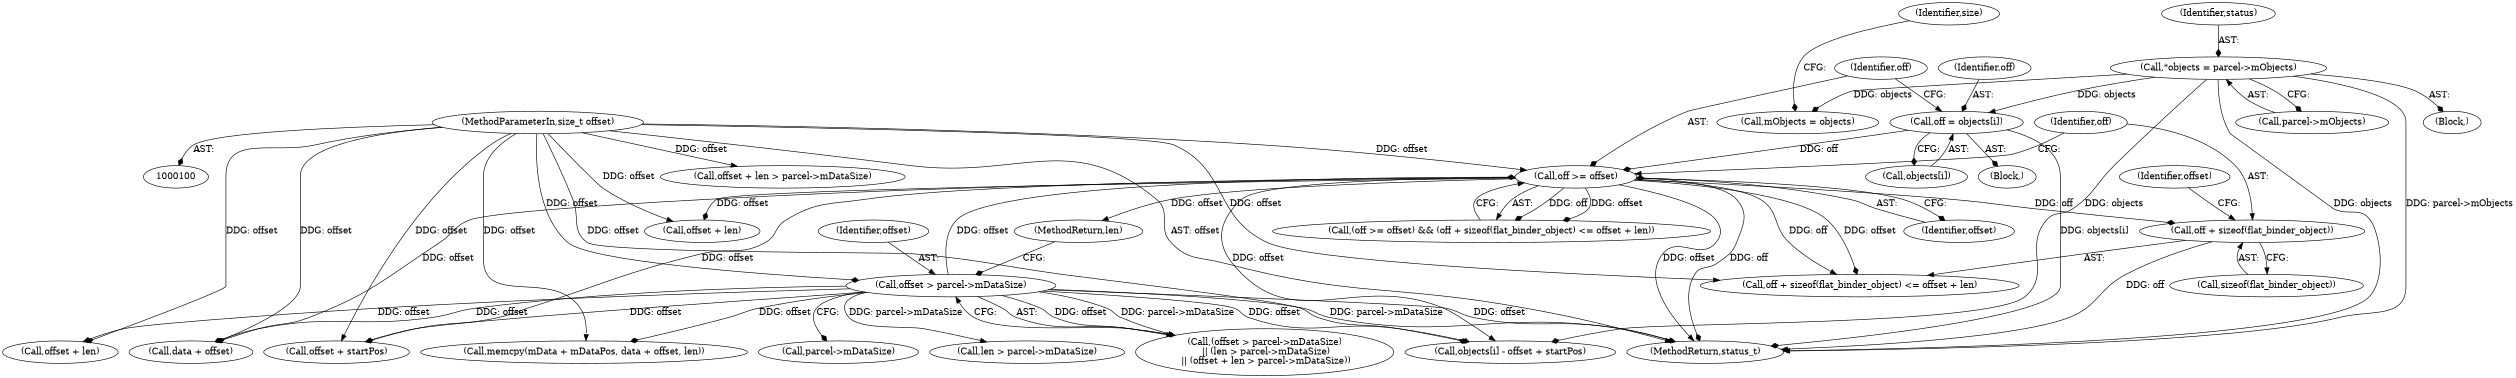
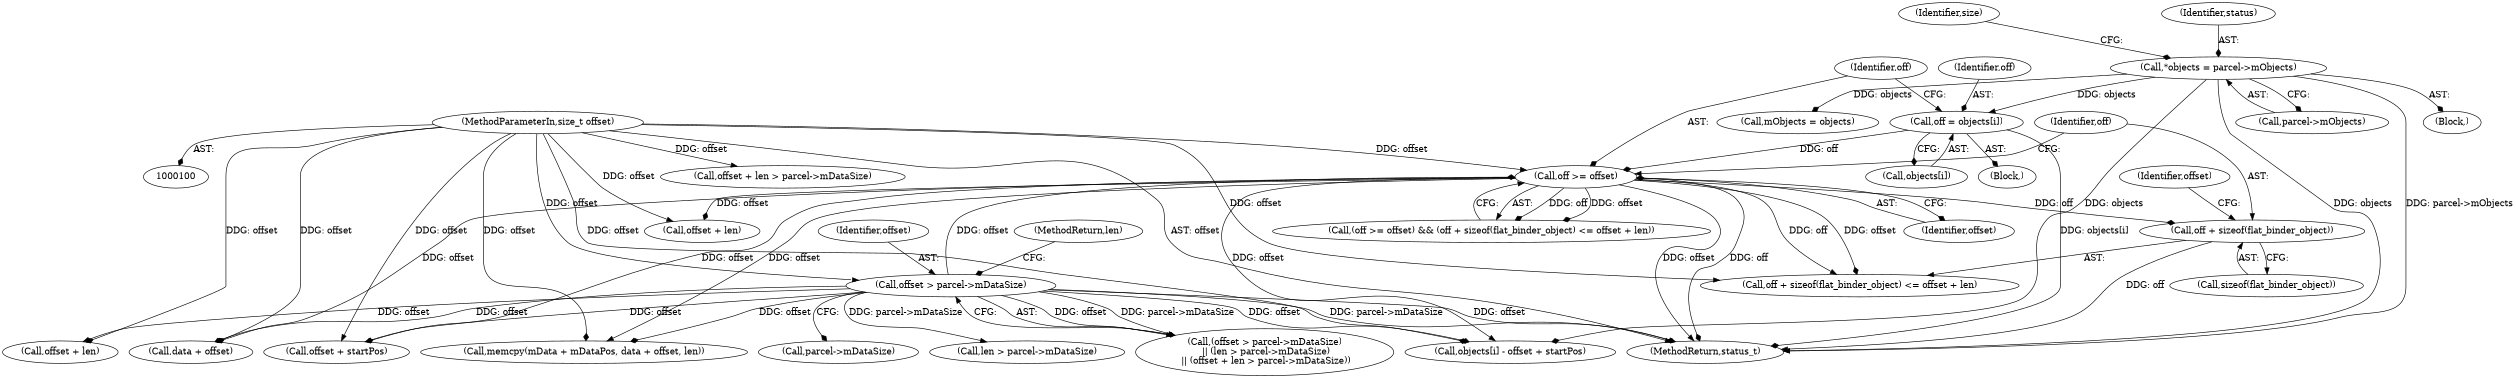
edge "(Identifier,size)" -> "(Call,mObjects = objects)": now "(Identifier,size)" -> "(Call,*objects = parcel->mObjects)"
edge "(Call,off >= offset)" -> "(MethodReturn,len)": now "(Call,off >= offset)" -> "(Call,memcpy(mData + mDataPos, data + offset, len))"
edge "(MethodParameterIn,size_t offset)" -> "(Call,memcpy(mData + mDataPos, data + offset, len))": arrowhead normal -> diamond
edge "(MethodParameterIn,size_t offset)" -> "(Call,offset > parcel->mDataSize)": arrowhead diamond -> normal
